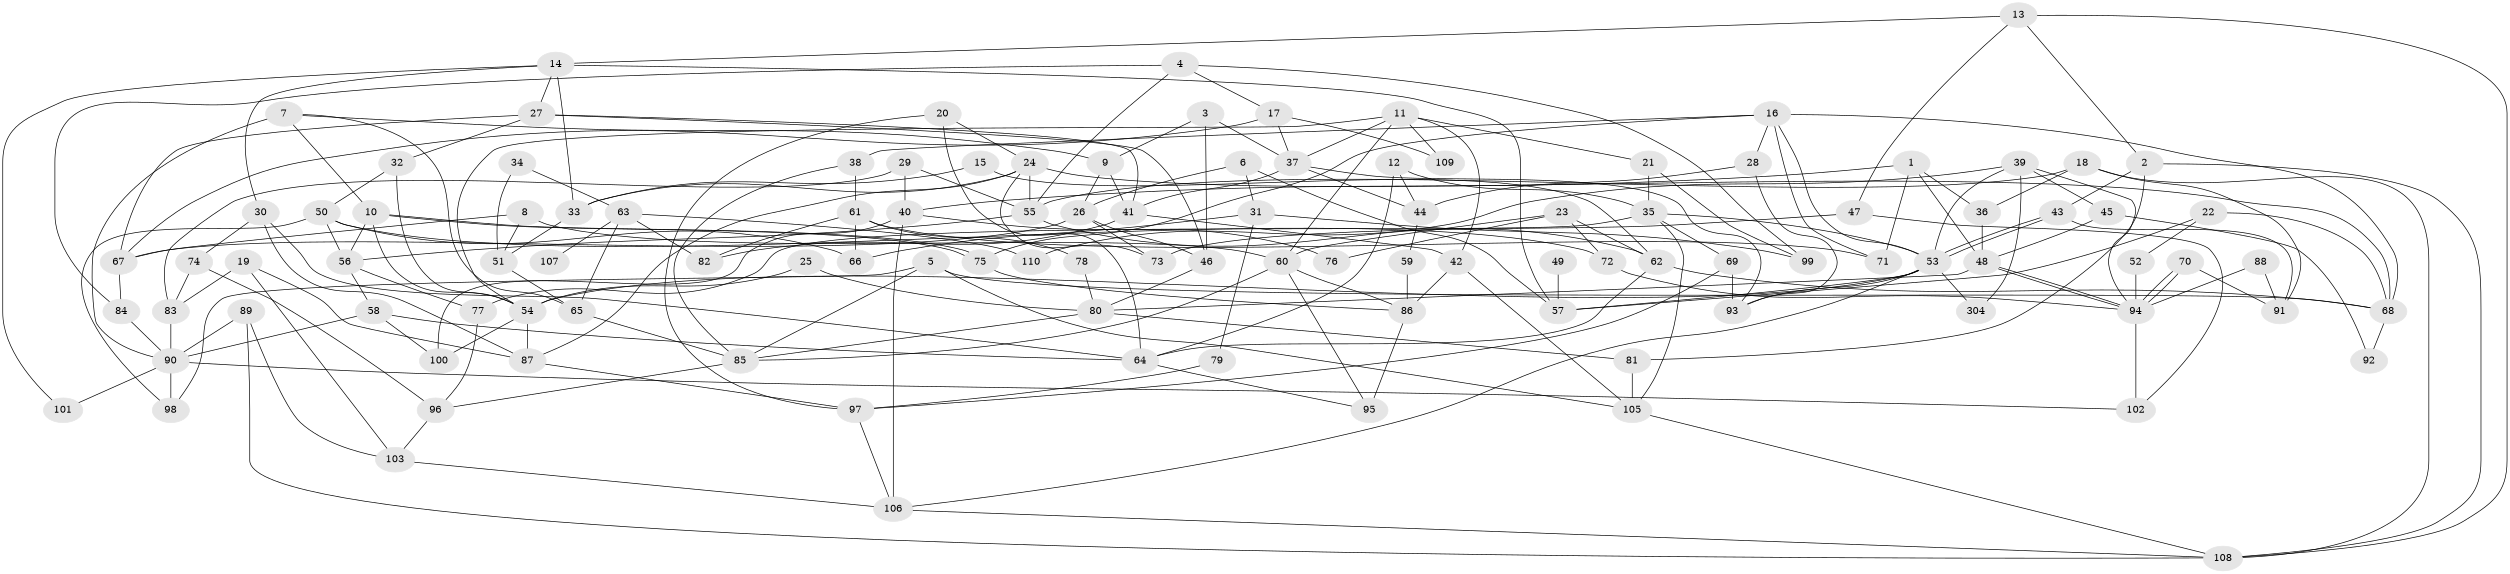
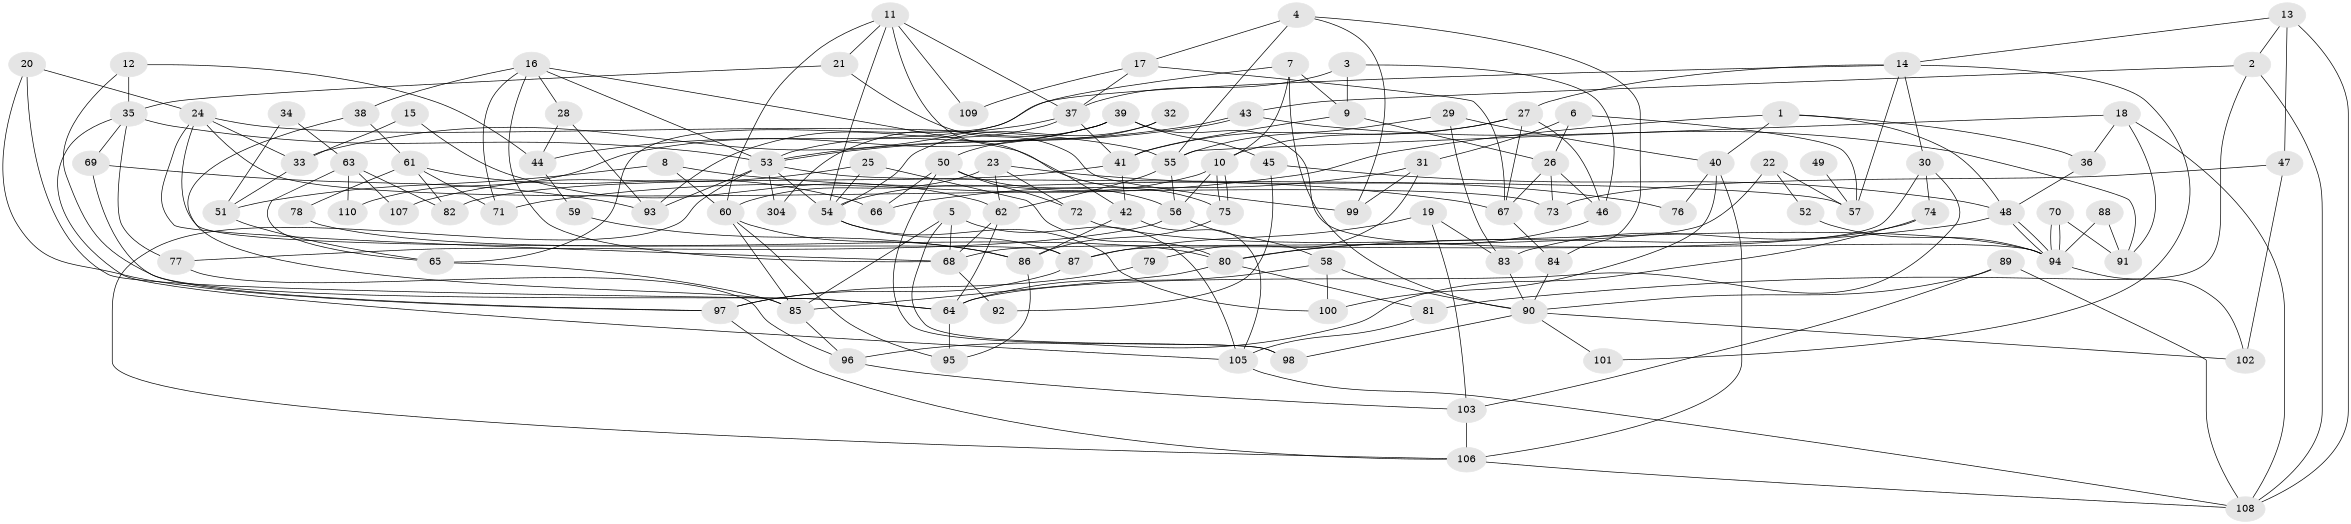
edge "27" -- "32": now "27" -- "10"
edge "25" -- "107": added
